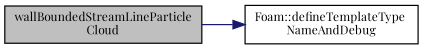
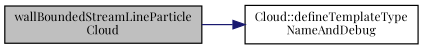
node "Foam::defineTemplateType NameAndDebug": label "Foam::defineTemplateType NameAndDebug" -> "Cloud::defineTemplateType NameAndDebug"
